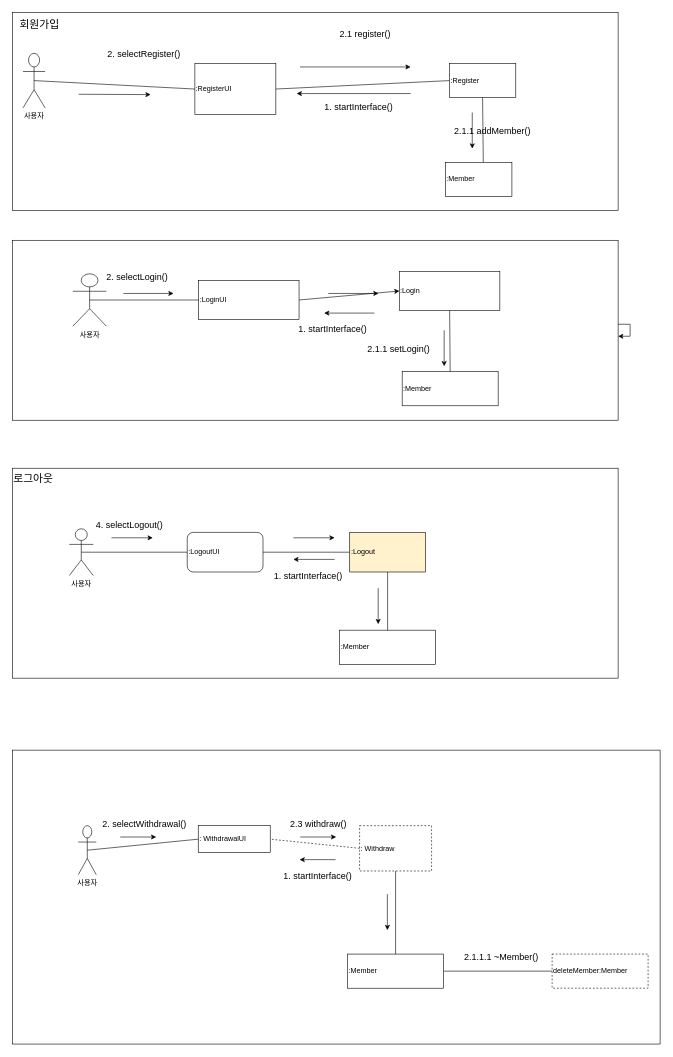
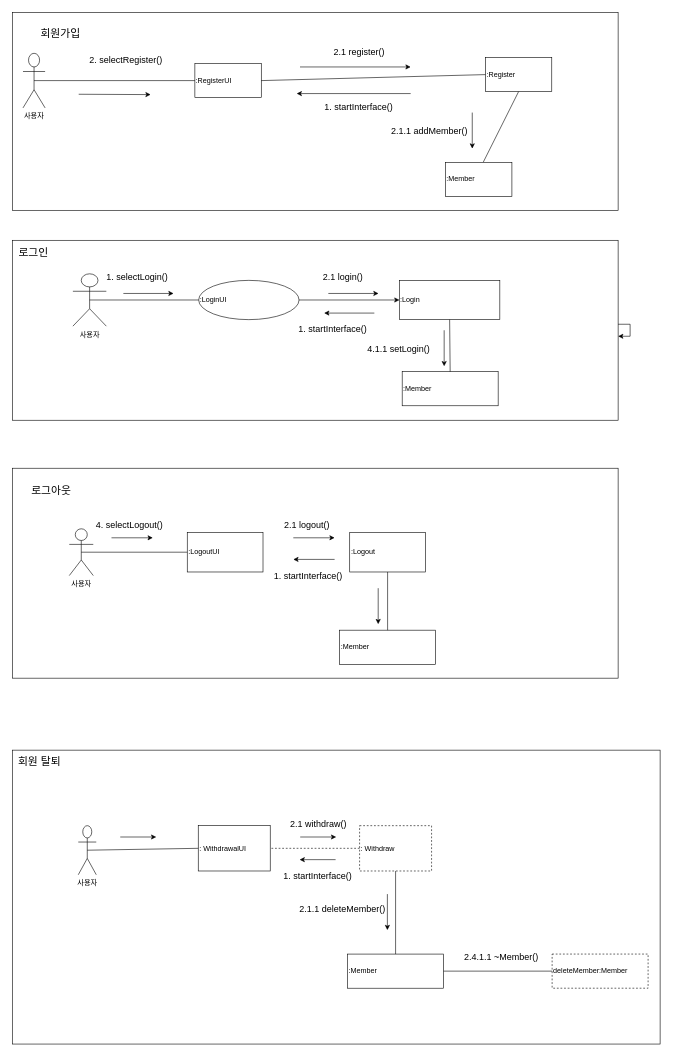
node "회원가입": moved (39, 24) -> (60, 33)
node "2.1 register()": moved (365, 34) -> (359, 52)
node "2. selectRegister()": moved (143, 54) -> (125, 60)
node ":Register": moved (483, 81) -> (519, 75)
node ":RegisterUI": size 81x51 -> 66x34
node "2.1.1 addMember()": moved (492, 131) -> (429, 131)
node "로그인": added
node "2. selectLogin()": label "2. selectLogin()" -> "1. selectLogin()"
node "2.1 login()": added
node ":Login": moved (450, 291) -> (450, 300)
node ":LoginUI": shape rectangle -> ellipse
node "2.1.1 setLogin()": label "2.1.1 setLogin()" -> "4.1.1 setLogin()"
node "로그아웃": moved (36, 480) -> (54, 492)
node "2.1 logout()": added
node ":LogoutUI": shape rounded rectangle -> rectangle
edge ":LogoutUI" -- ":Logout": removed
node ":Logout": fillcolor #fff2cc -> #ffffff
node "회원 탈퇴": added
node "2. selectWithdrawal()": removed
node "2.3 withdraw()": label "2.3 withdraw()" -> "2.1 withdraw()"
node ": WithdrawalUI": size 72x27 -> 72x45
node "2.1.1 deleteMember()": added
node "2.1.1.1 ~Member()": label "2.1.1.1 ~Member()" -> "2.4.1.1 ~Member()"
